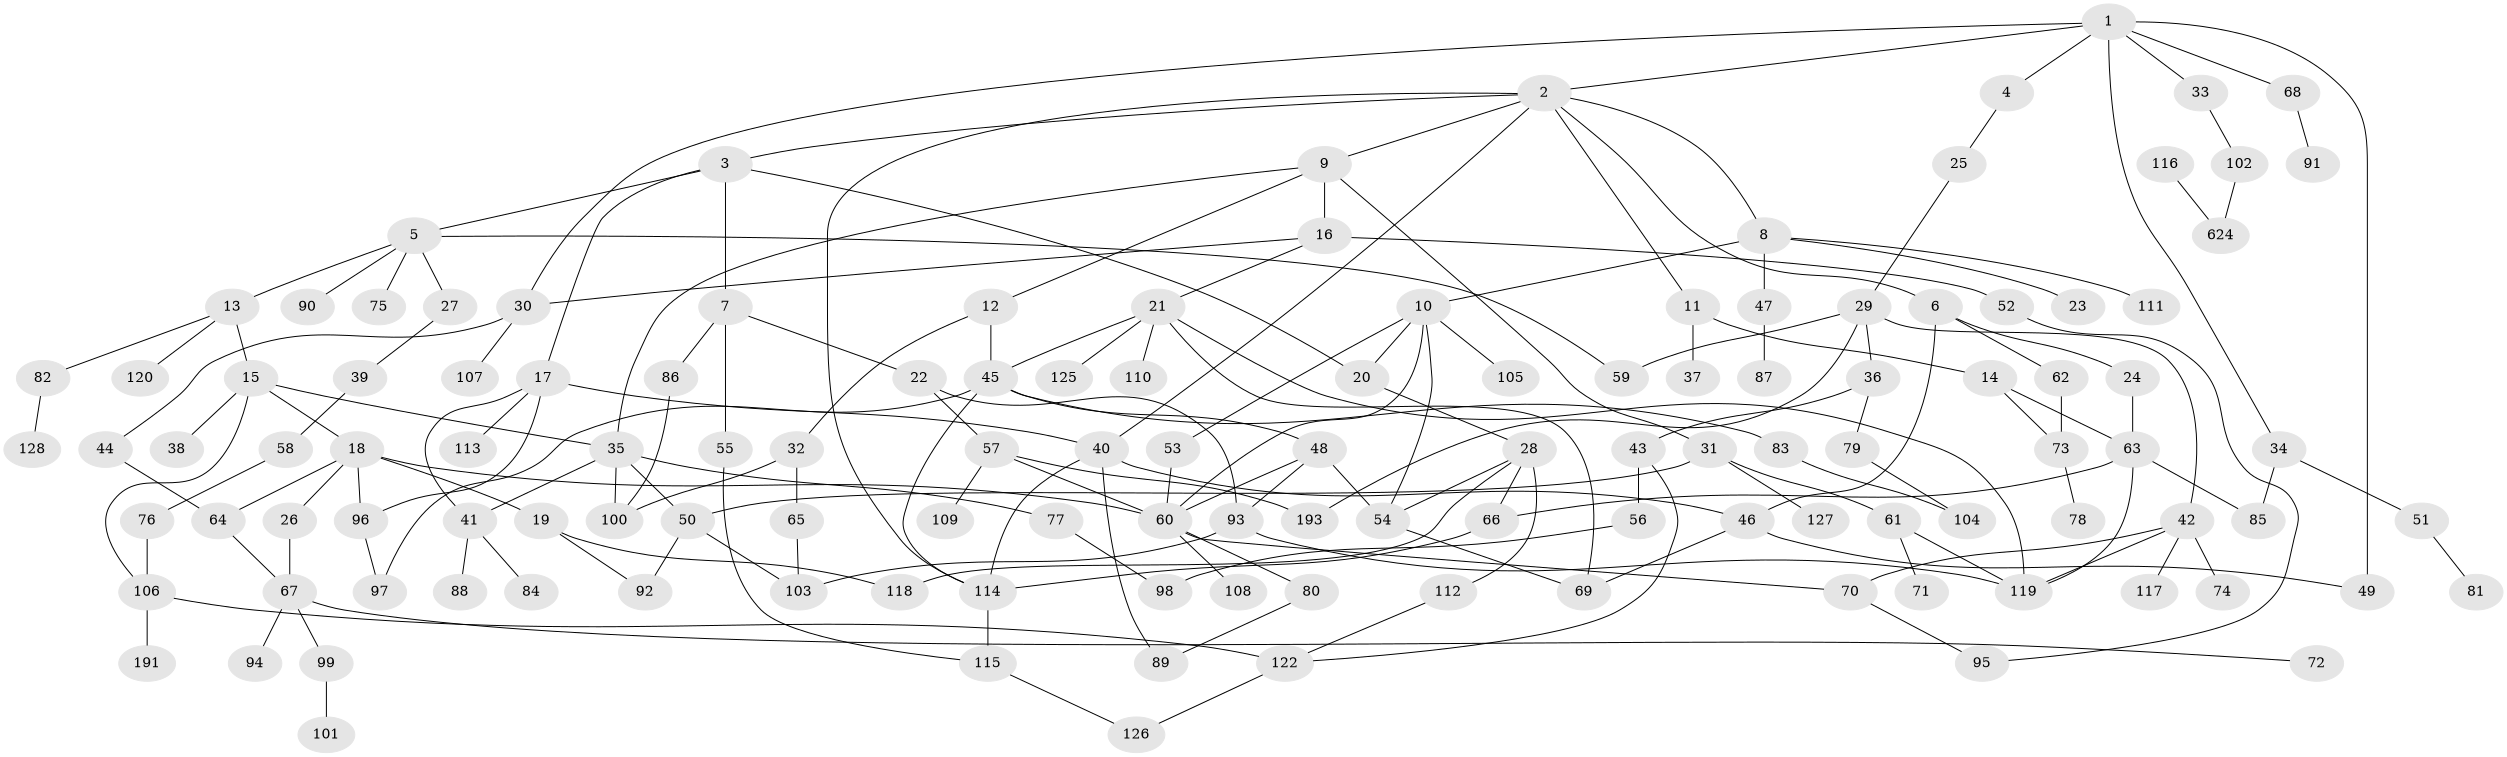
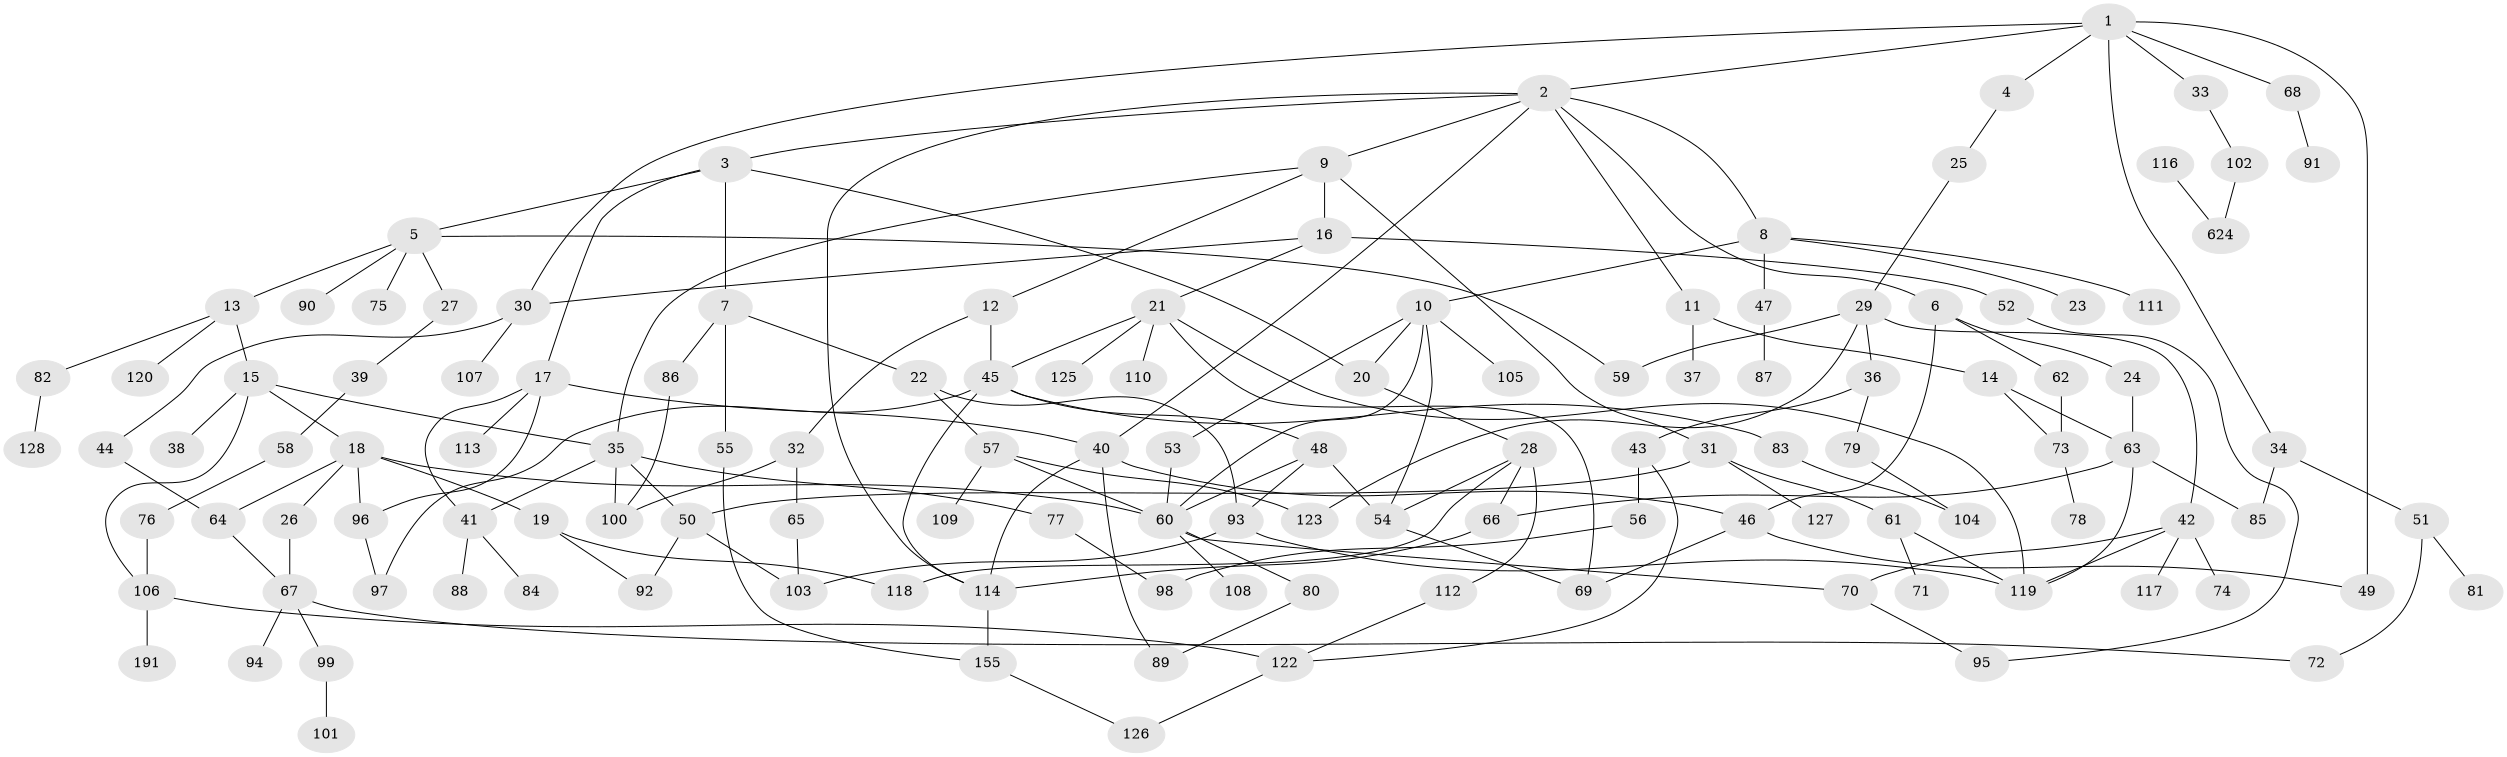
node "193": label "193" -> "123"
edge "51" -- "72": added
node "115": label "115" -> "155"
